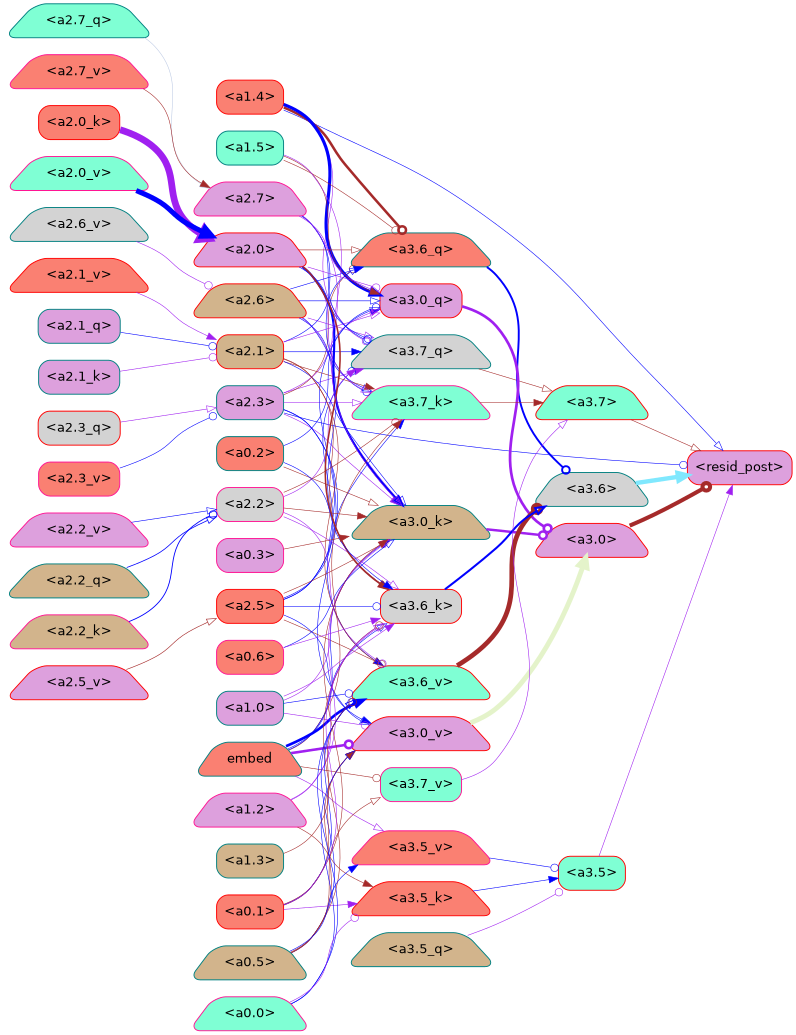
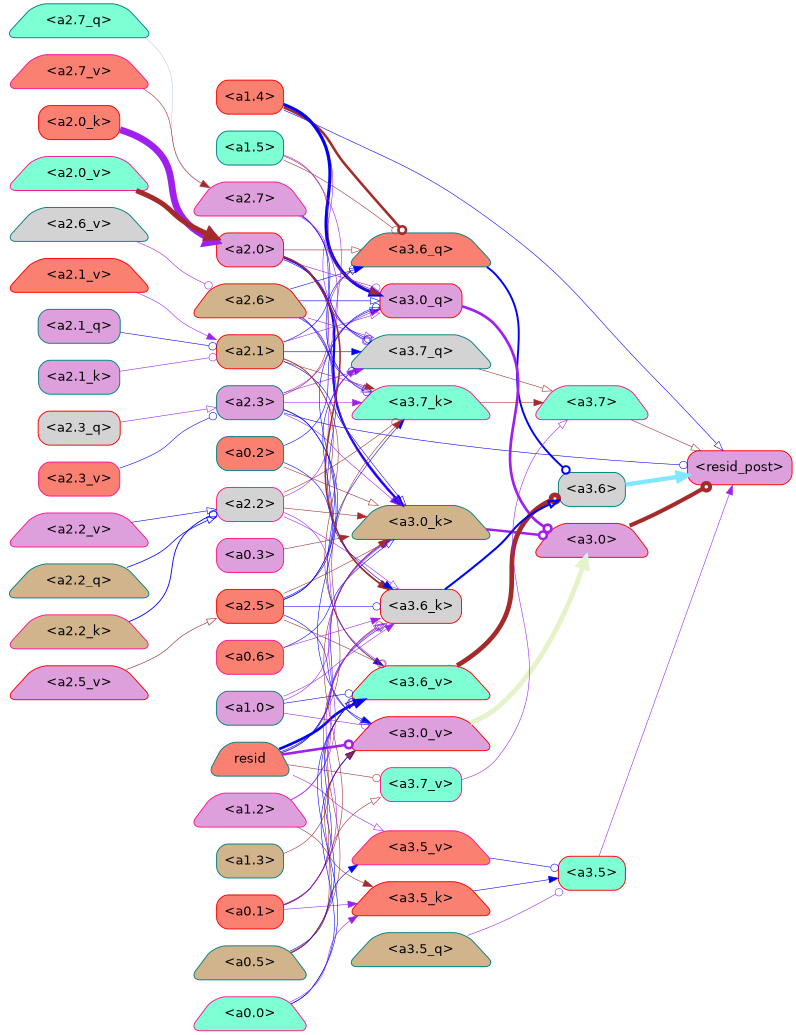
edge "<a2.0_v>" -> "<a2.0>": color blue -> brown
node "<a2.0>": shape trapezium -> box
edge "<a2.3>" -> "<a3.7_k>": arrowhead onormal -> normal
node "<a3.7>": color red -> deeppink
node "<a3.6>": shape trapezium -> box
node "embed": label "embed" -> "resid"
edge "<a0.0>" -> "<a3.5_k>": arrowhead odot -> normal
